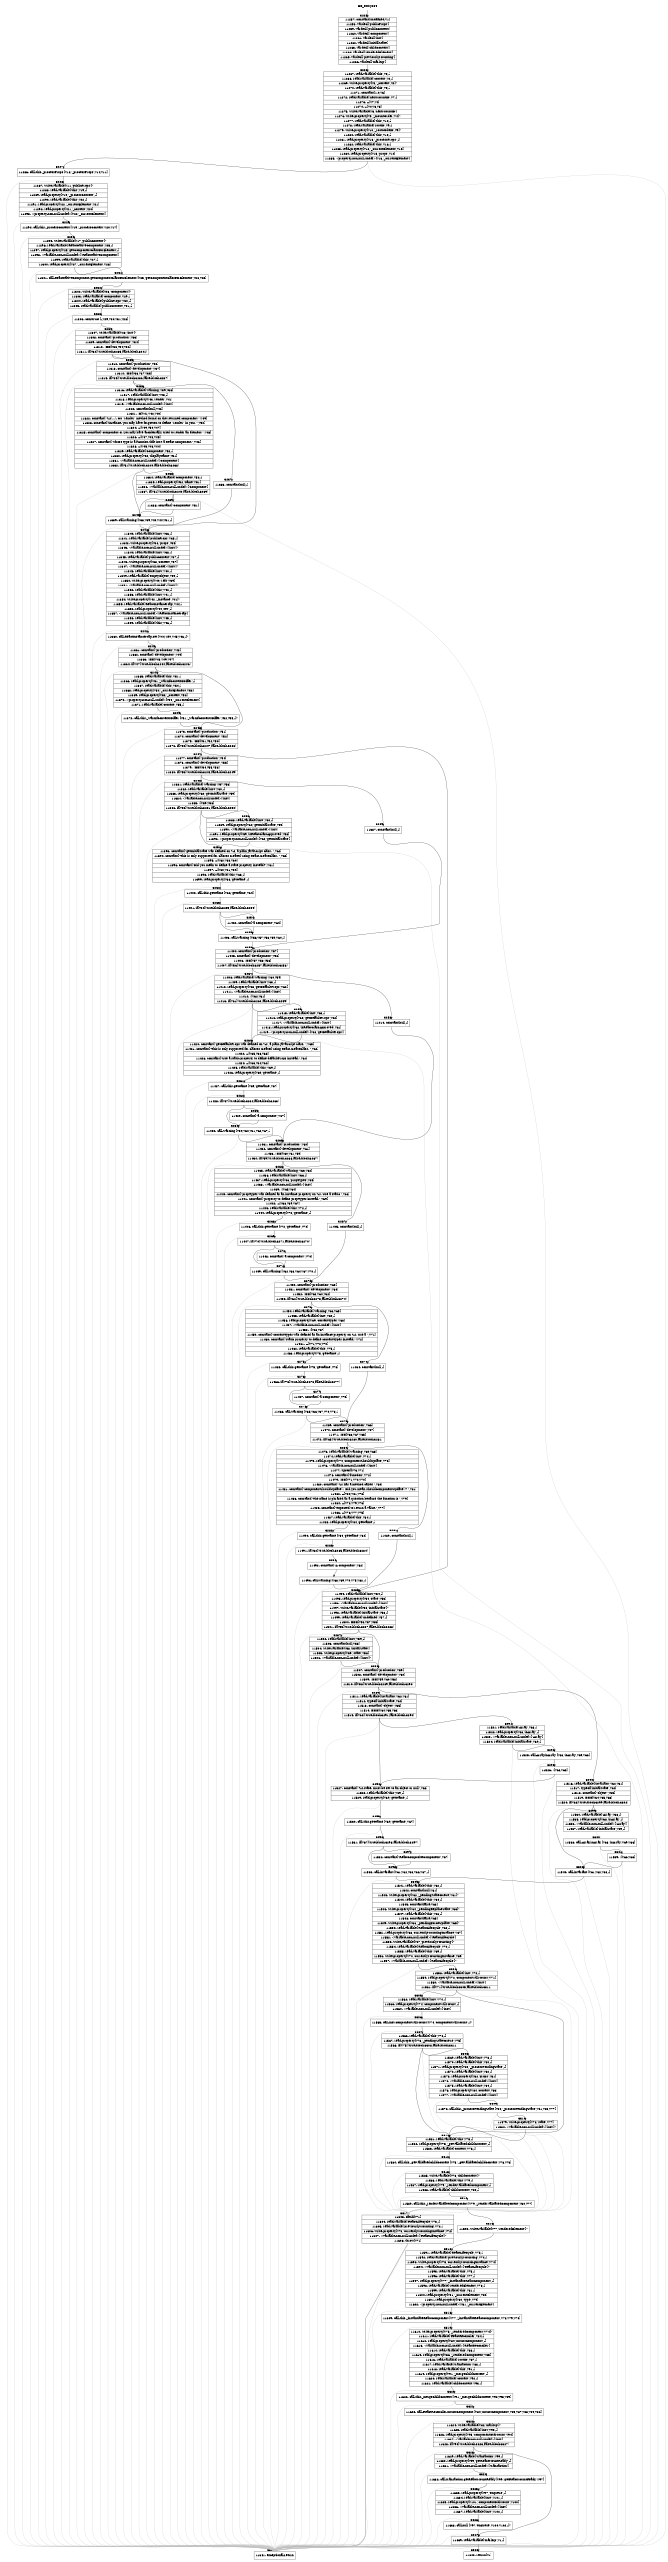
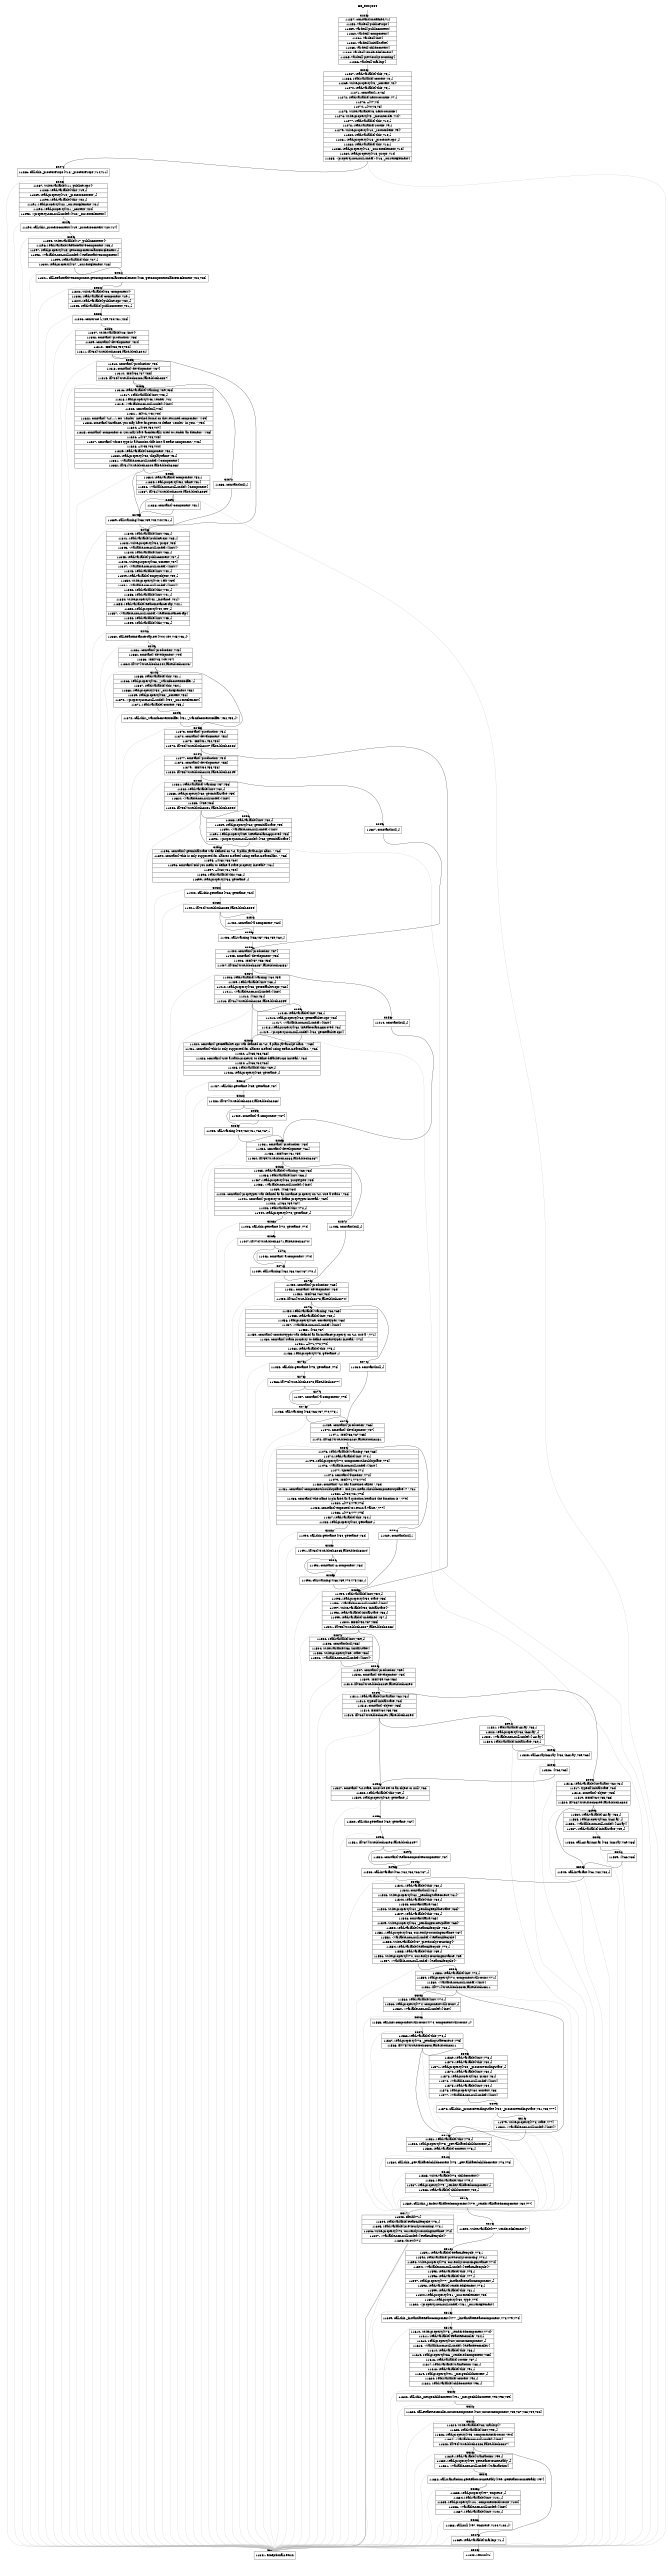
edge "11491: if[v82](true-block:3285,false-block:3284)" -> "11493: call-warning [v68,v69,v70,v75,v82,-]": added
edge "11534: read-variable['Array',v68,-]" -> "11538: call-Array.isArray [v68,'isArray',v69,v66]": color gray -> black
